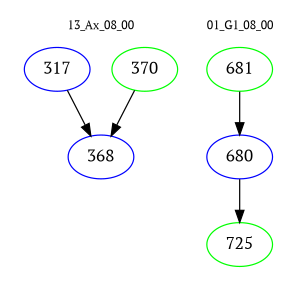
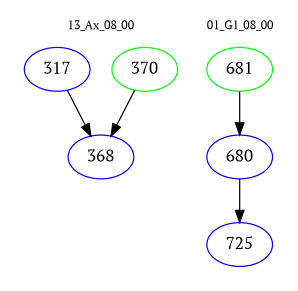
node "725": color green -> blue
